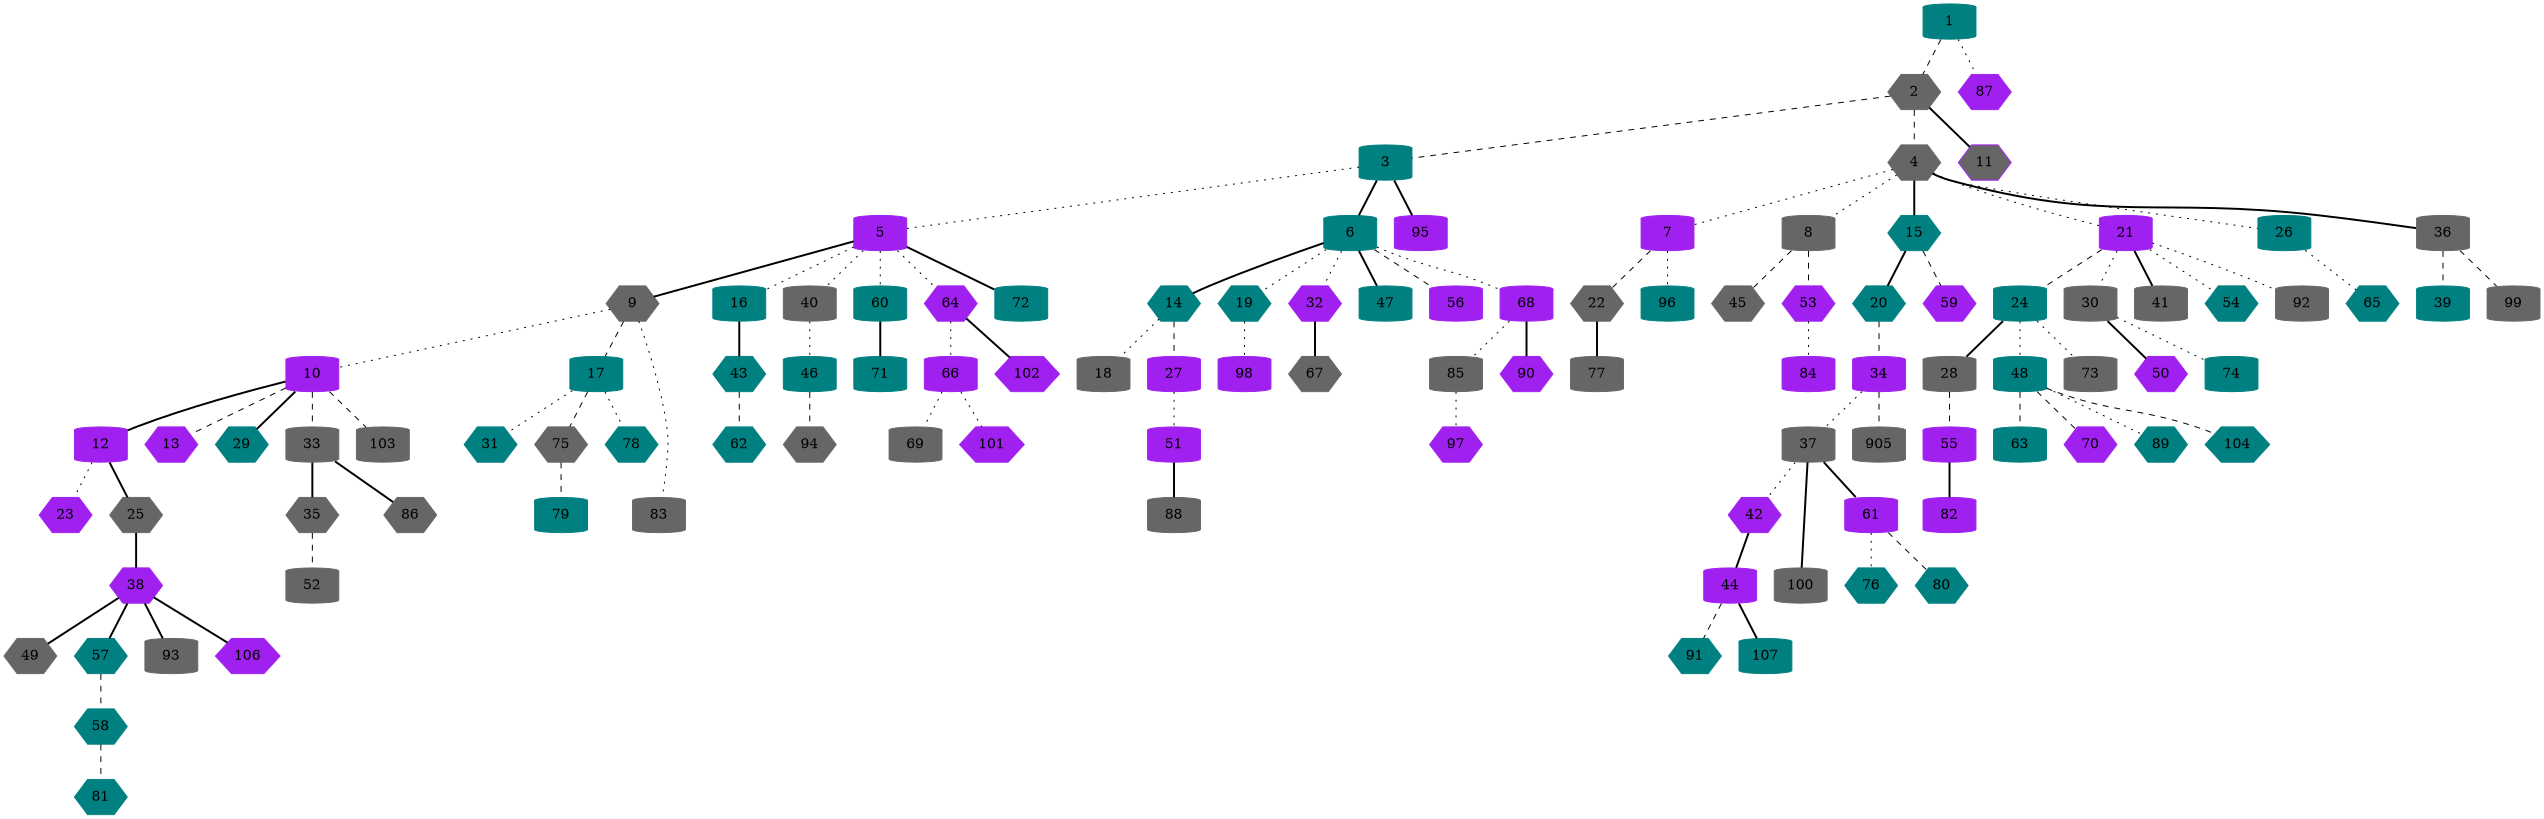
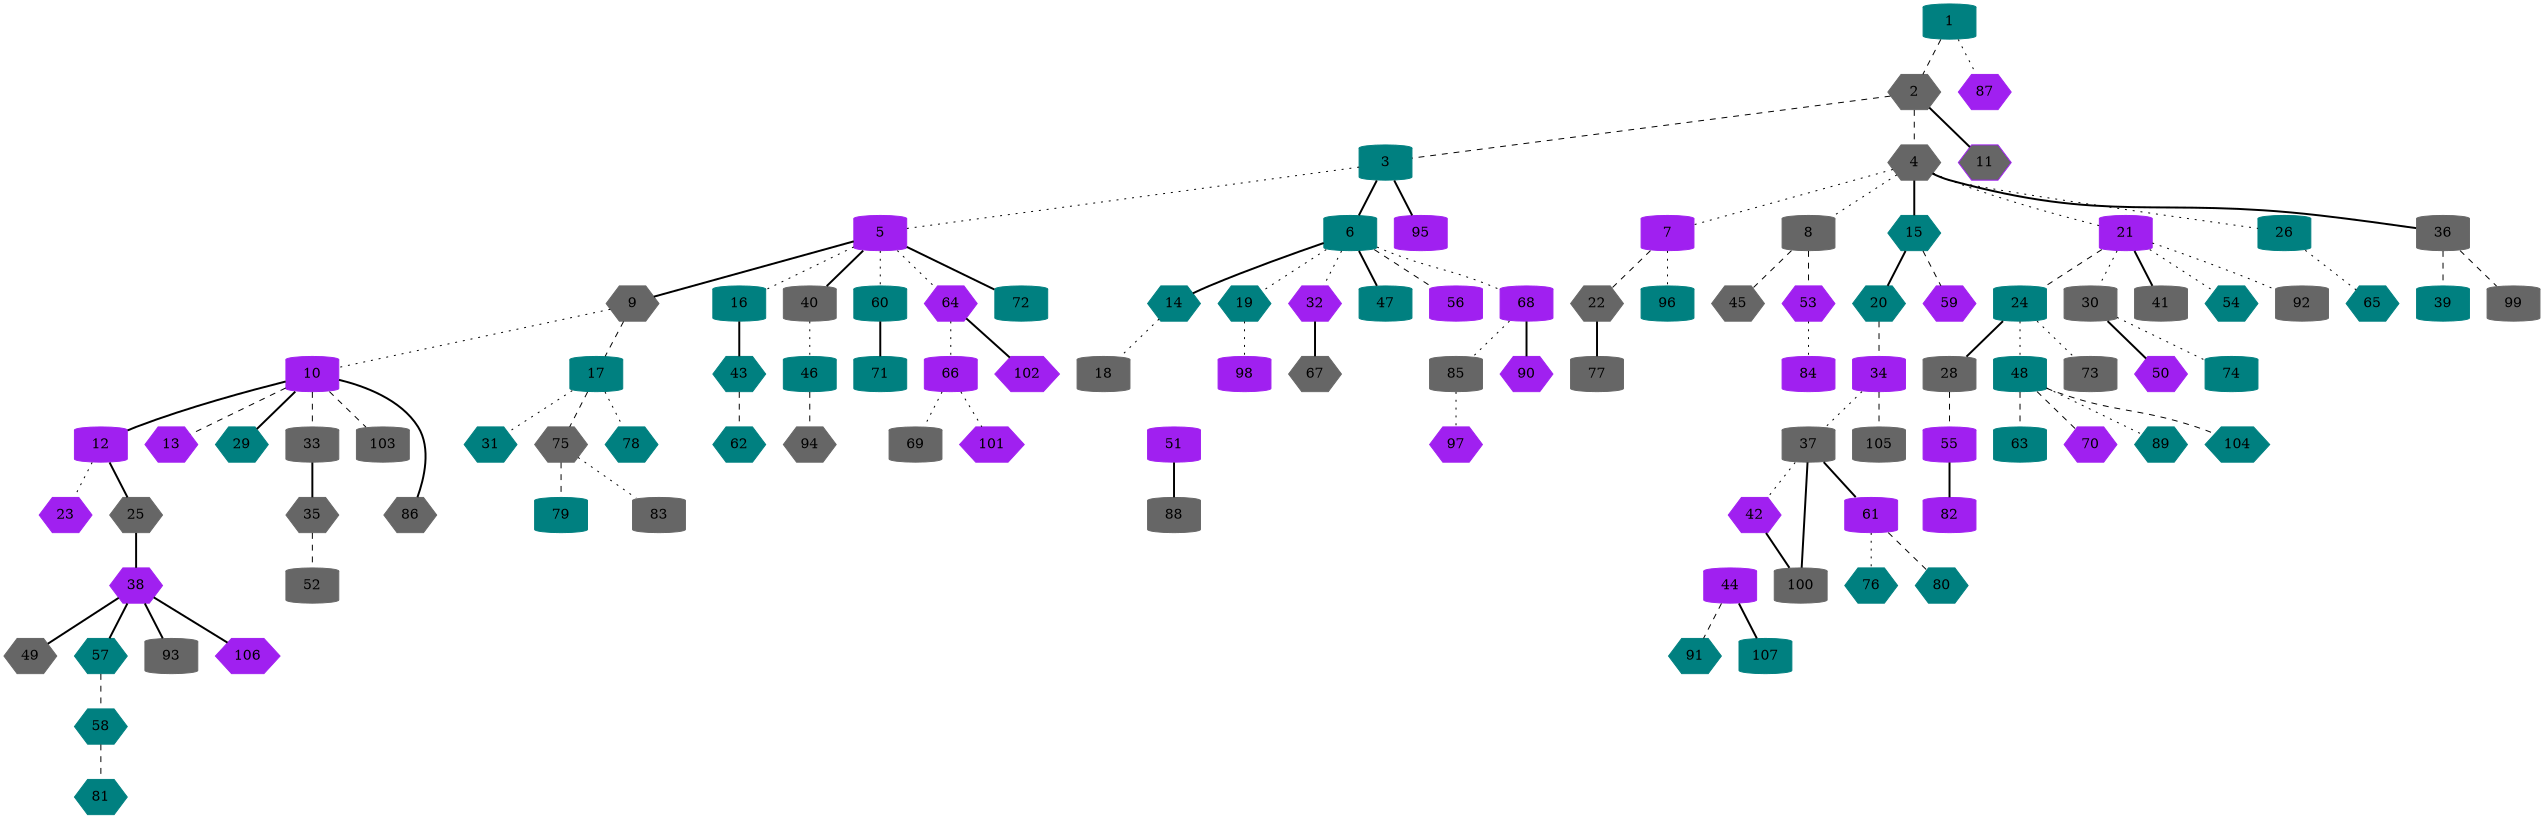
edge "5" -- "40": style dotted -> bold
node "27": removed
edge "9" -- "83": now "75" -- "83"
node "905": label "905" -> "105"
edge "33" -- "86": now "10" -- "86"
edge "42" -- "44": now "42" -- "100"
